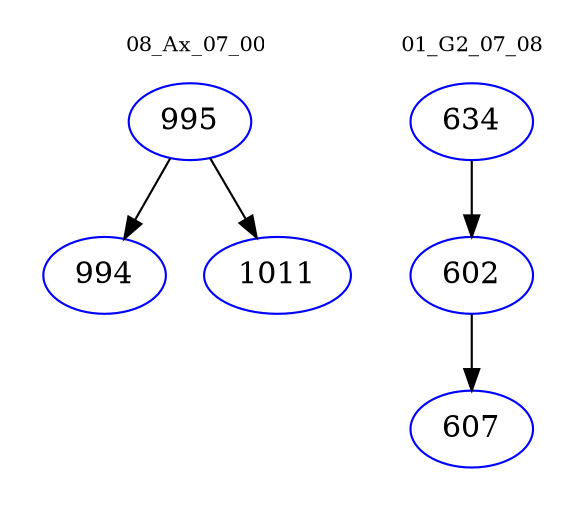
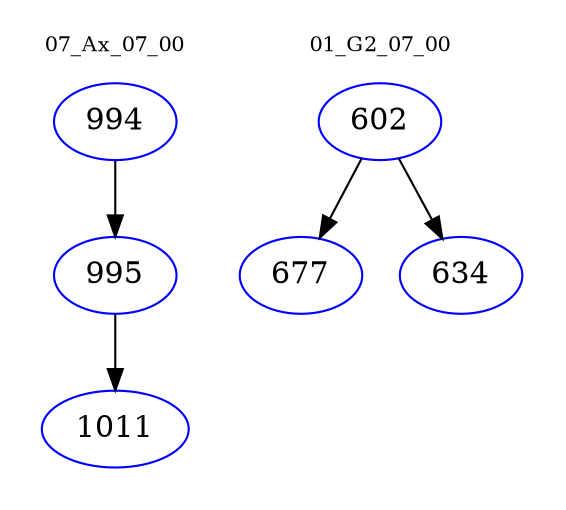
cluster "08_Ax_07_00": label "08_Ax_07_00" -> "07_Ax_07_00"
cluster "01_G2_07_08": label "01_G2_07_08" -> "01_G2_07_00"
edge "634" -> "602": reversed
edge "995" -> "994": reversed
node "607": label "607" -> "677"
